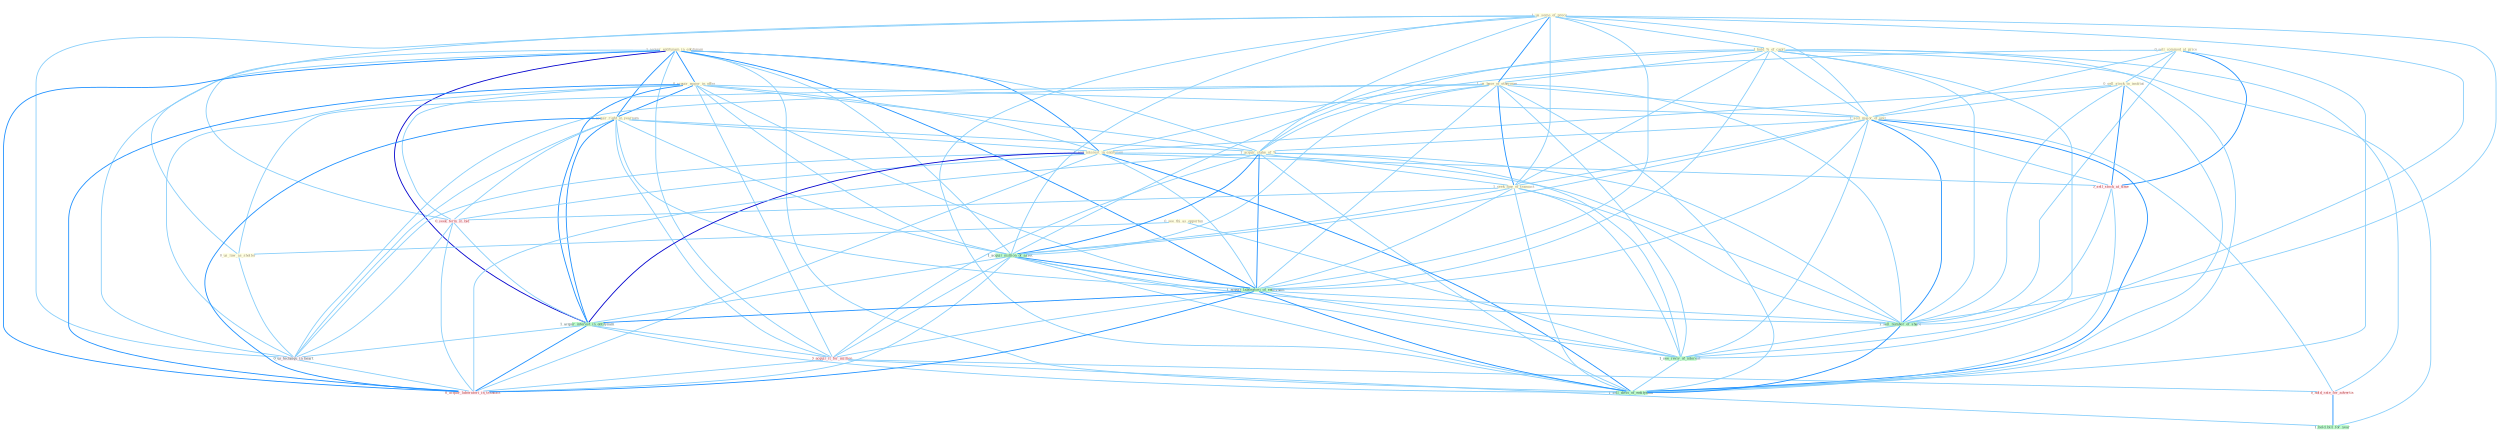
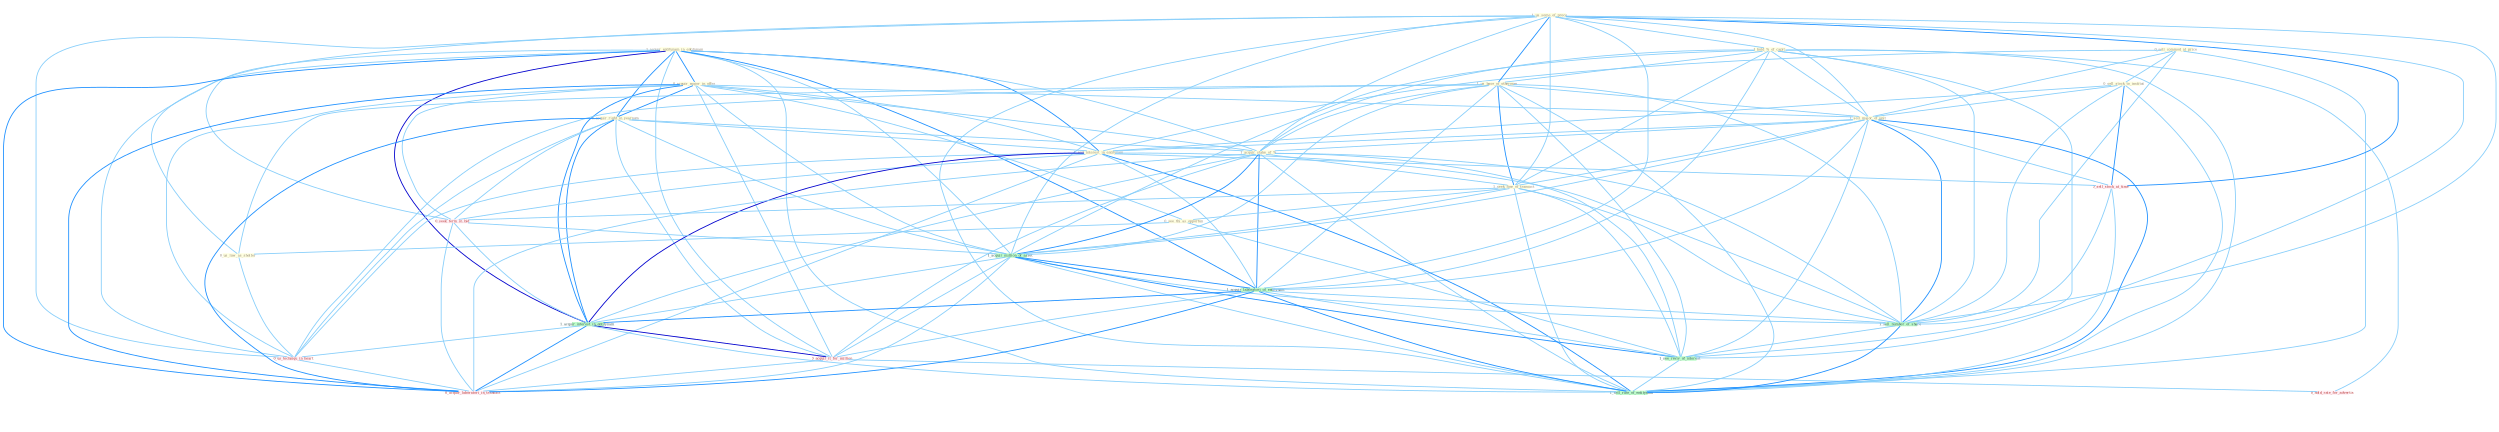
edge "0_sell_commod_at_price" -- "0_sell_stock_at_time": now "1_us_some_of_proce" -- "0_sell_stock_at_time"
edge "1_sell_major_of_unit" -- "0_hold_rate_for_advertis": now "1_sell_major_of_unit" -- "1_sell_interest_in_entitynam"
edge "0_acquir_major_in_offer" -- "1_acquir_laboratori_of_entitynam": now "0_acquir_major_in_offer" -- "0_see_thi_as_opportun"
edge "1_acquir_stake_of_%" -- "1_acquir_interest_in_entitynam": added
edge "1_seek_fine_of_transact" -- "1_acquir_laboratori_of_entitynam": now "1_seek_fine_of_transact" -- "0_see_thi_as_opportun"
edge "0_acquir_right_in_yearnum" -- "1_acquir_laboratori_of_entitynam": removed
edge "0_seek_term_in_bid" -- "0_us_techniqu_in_heart": now "0_seek_term_in_bid" -- "1_acquir_million_of_asset"
edge "1_acquir_million_of_asset" -- "1_see_reviv_of_interest": color #87cefa -> #1e90ff
edge "1_acquir_interest_in_entitynam" -- "0_acquir_it_for_million": color #87cefa -> #0000cd
node "0_us_techniqu_in_heart": fontcolor #2f4f4f -> #b22222
node "1_sell_divis_of_entitynam": label "1_sell_divis_of_entitynam" -> "1_sell_rate_of_entitynam"
node "1_hold_bill_for_year": removed
